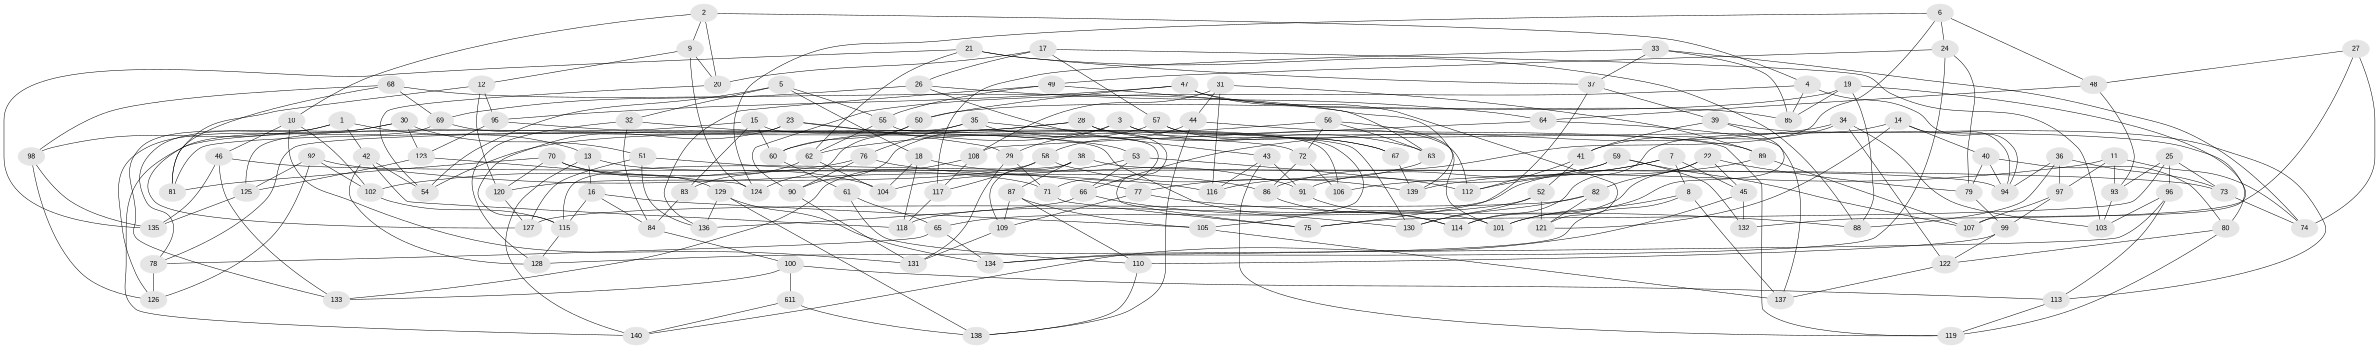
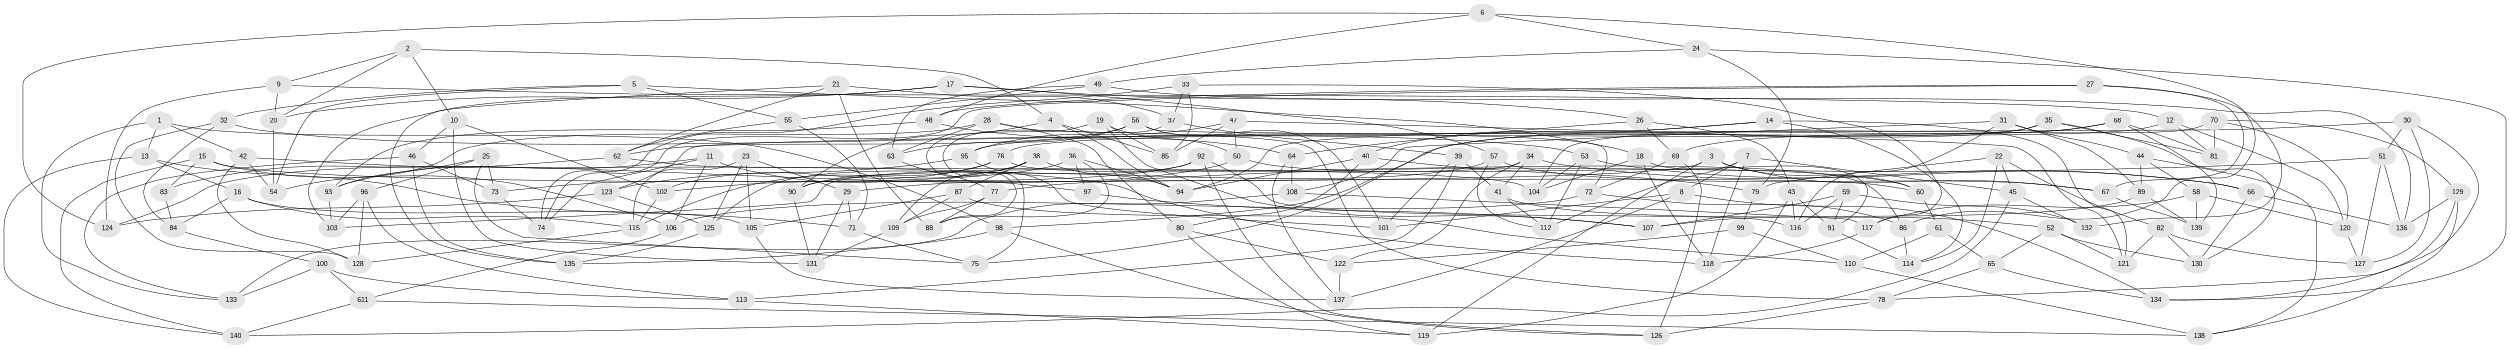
edge "27" -- "67": added
edge "97" -- "99": removed
edge "106" -- "611": added
